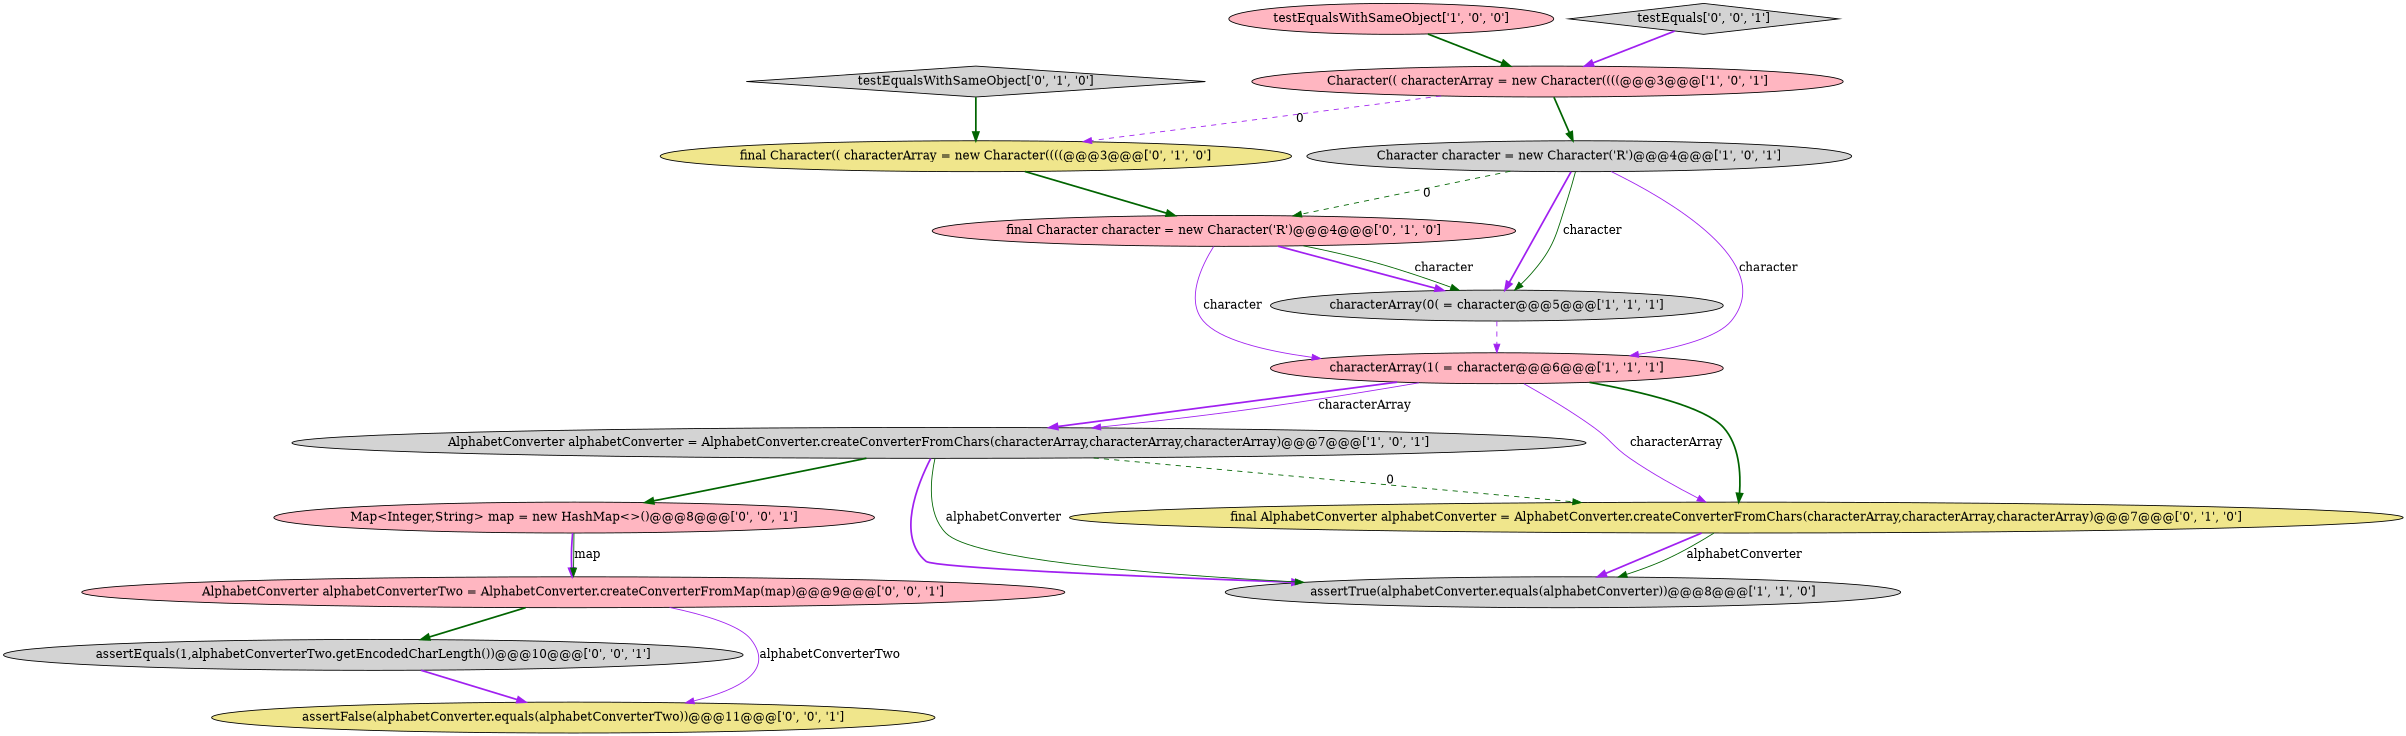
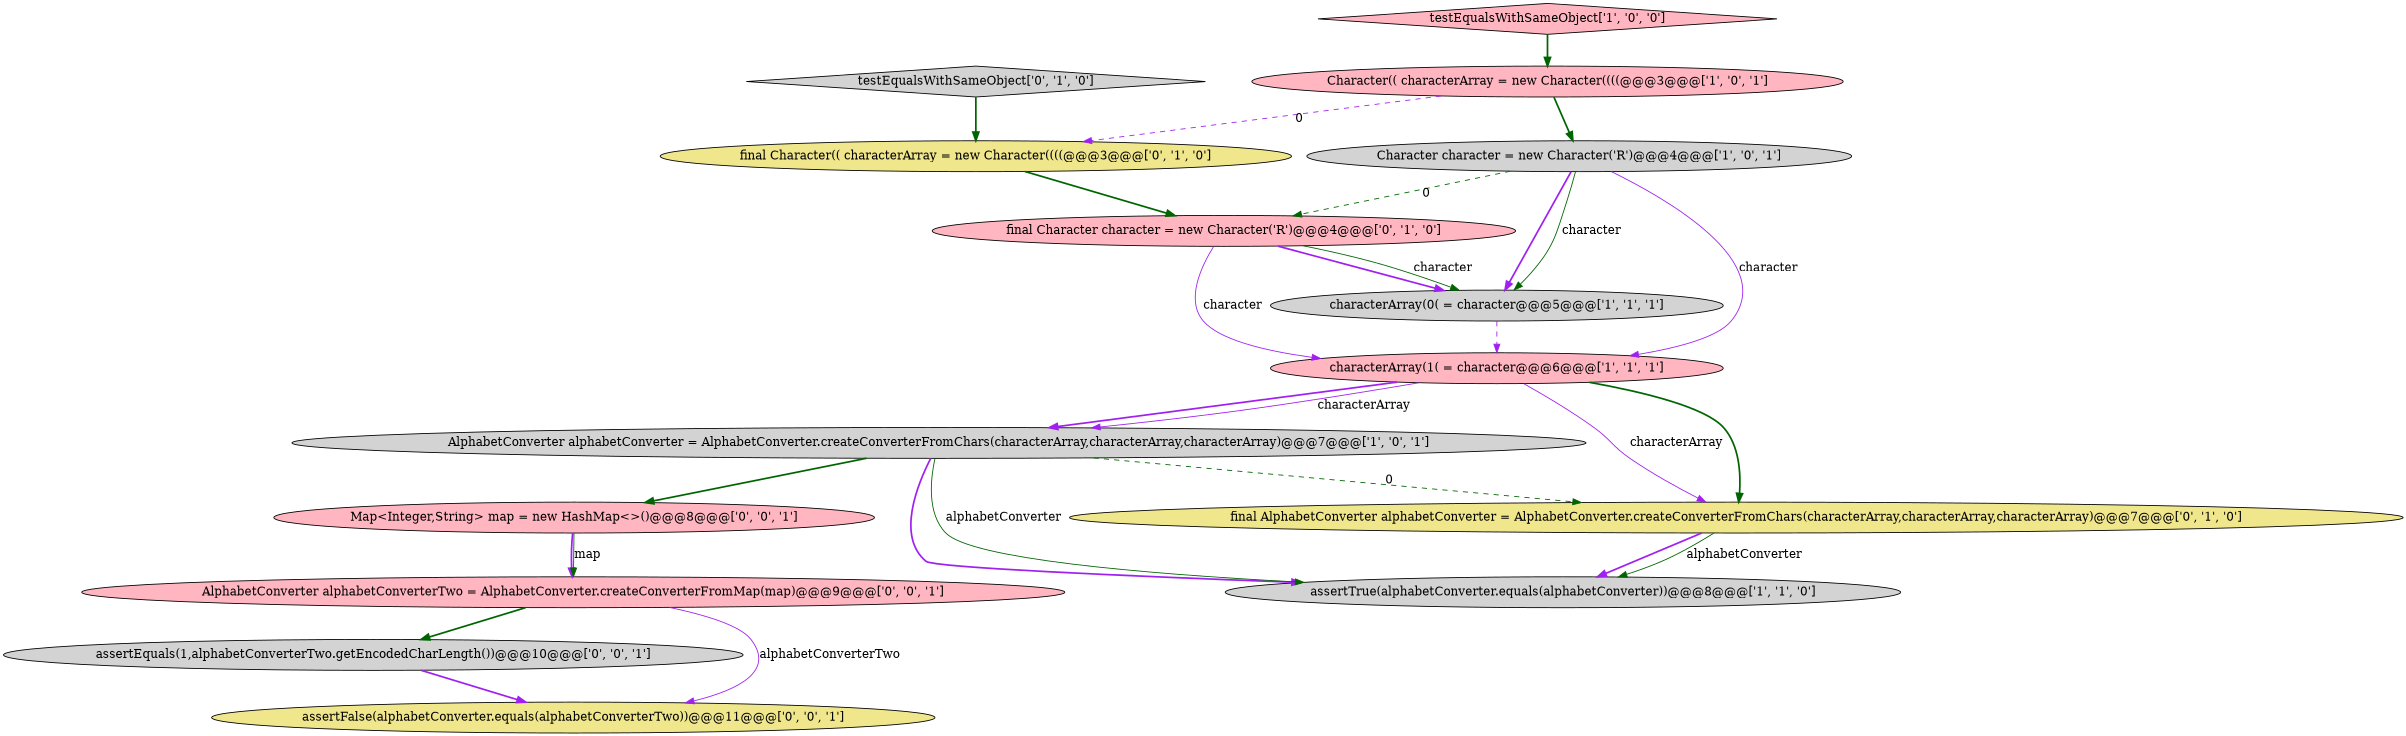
node "testEqualsWithSameObject['1', '0', '0']": shape ellipse -> diamond
node "testEquals['0', '0', '1']": removed
